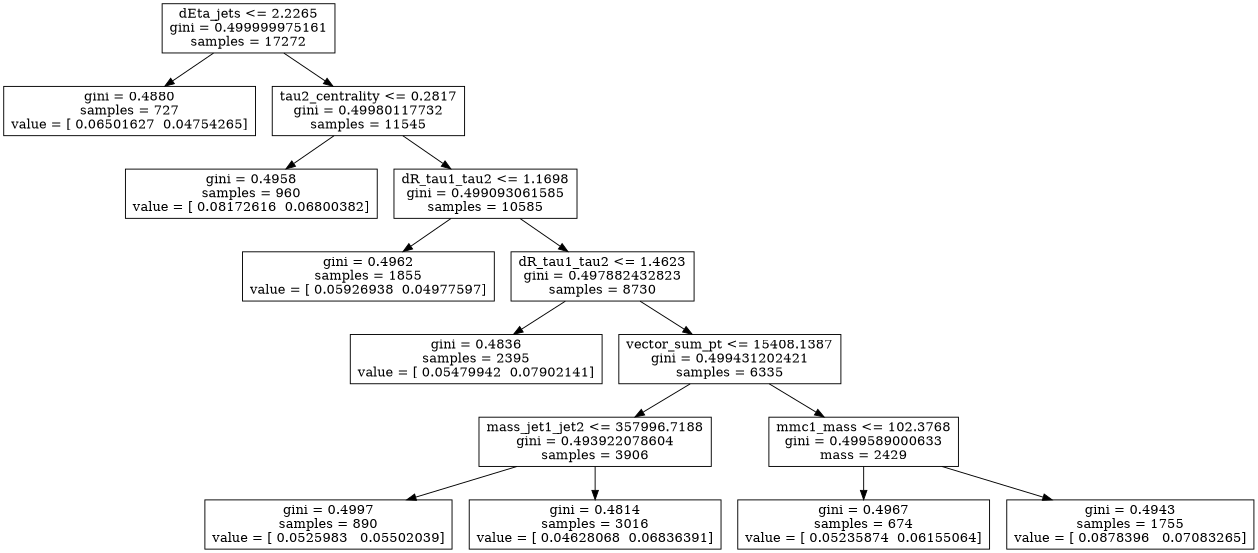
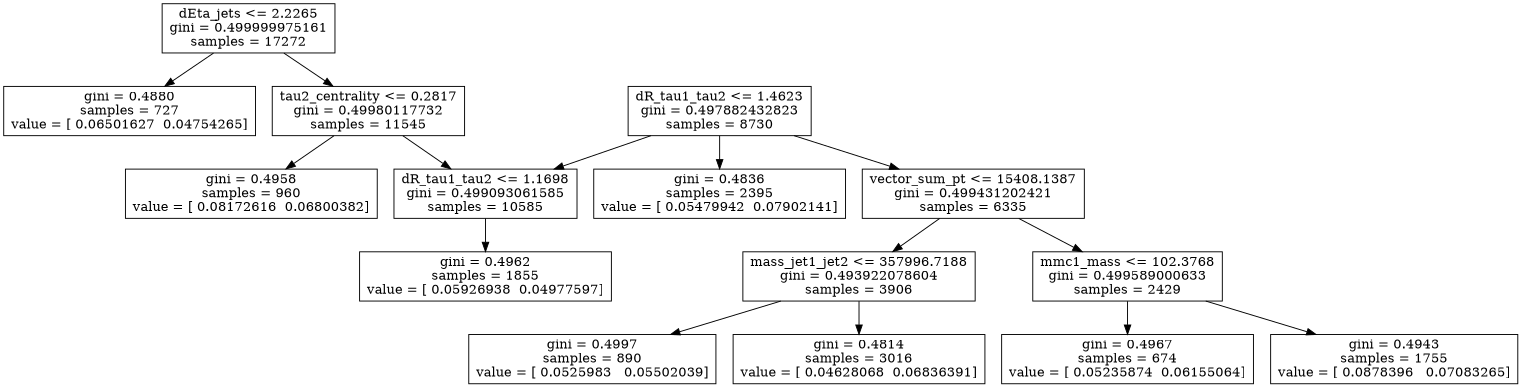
edge "dR_tau1_tau2 <= 1.1698 gini = 0.499093061585 samples = 10585" -> "dR_tau1_tau2 <= 1.4623 gini = 0.497882432823 samples = 8730": reversed
node "mmc1_mass <= 102.3768 gini = 0.499589000633 mass = 2429": label "mmc1_mass <= 102.3768 gini = 0.499589000633 mass = 2429" -> "mmc1_mass <= 102.3768 gini = 0.499589000633 samples = 2429"
